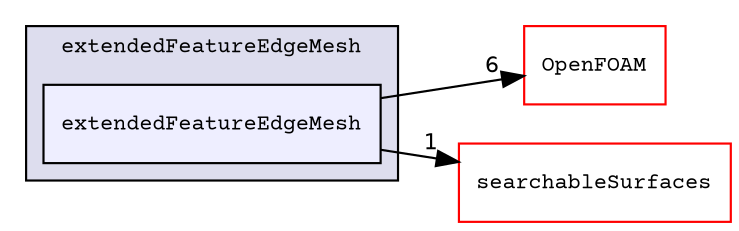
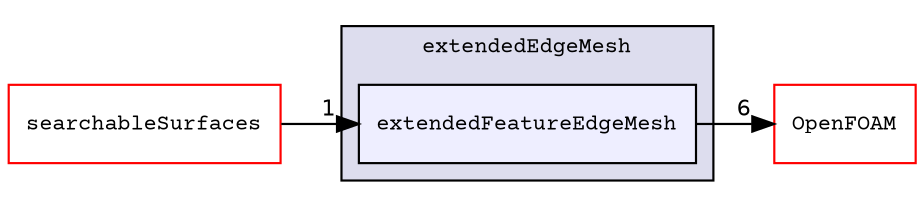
cluster "extendedFeatureEdgeMesh": label "extendedFeatureEdgeMesh" -> "extendedEdgeMesh"
edge "extendedFeatureEdgeMesh" -> "searchableSurfaces": reversed
